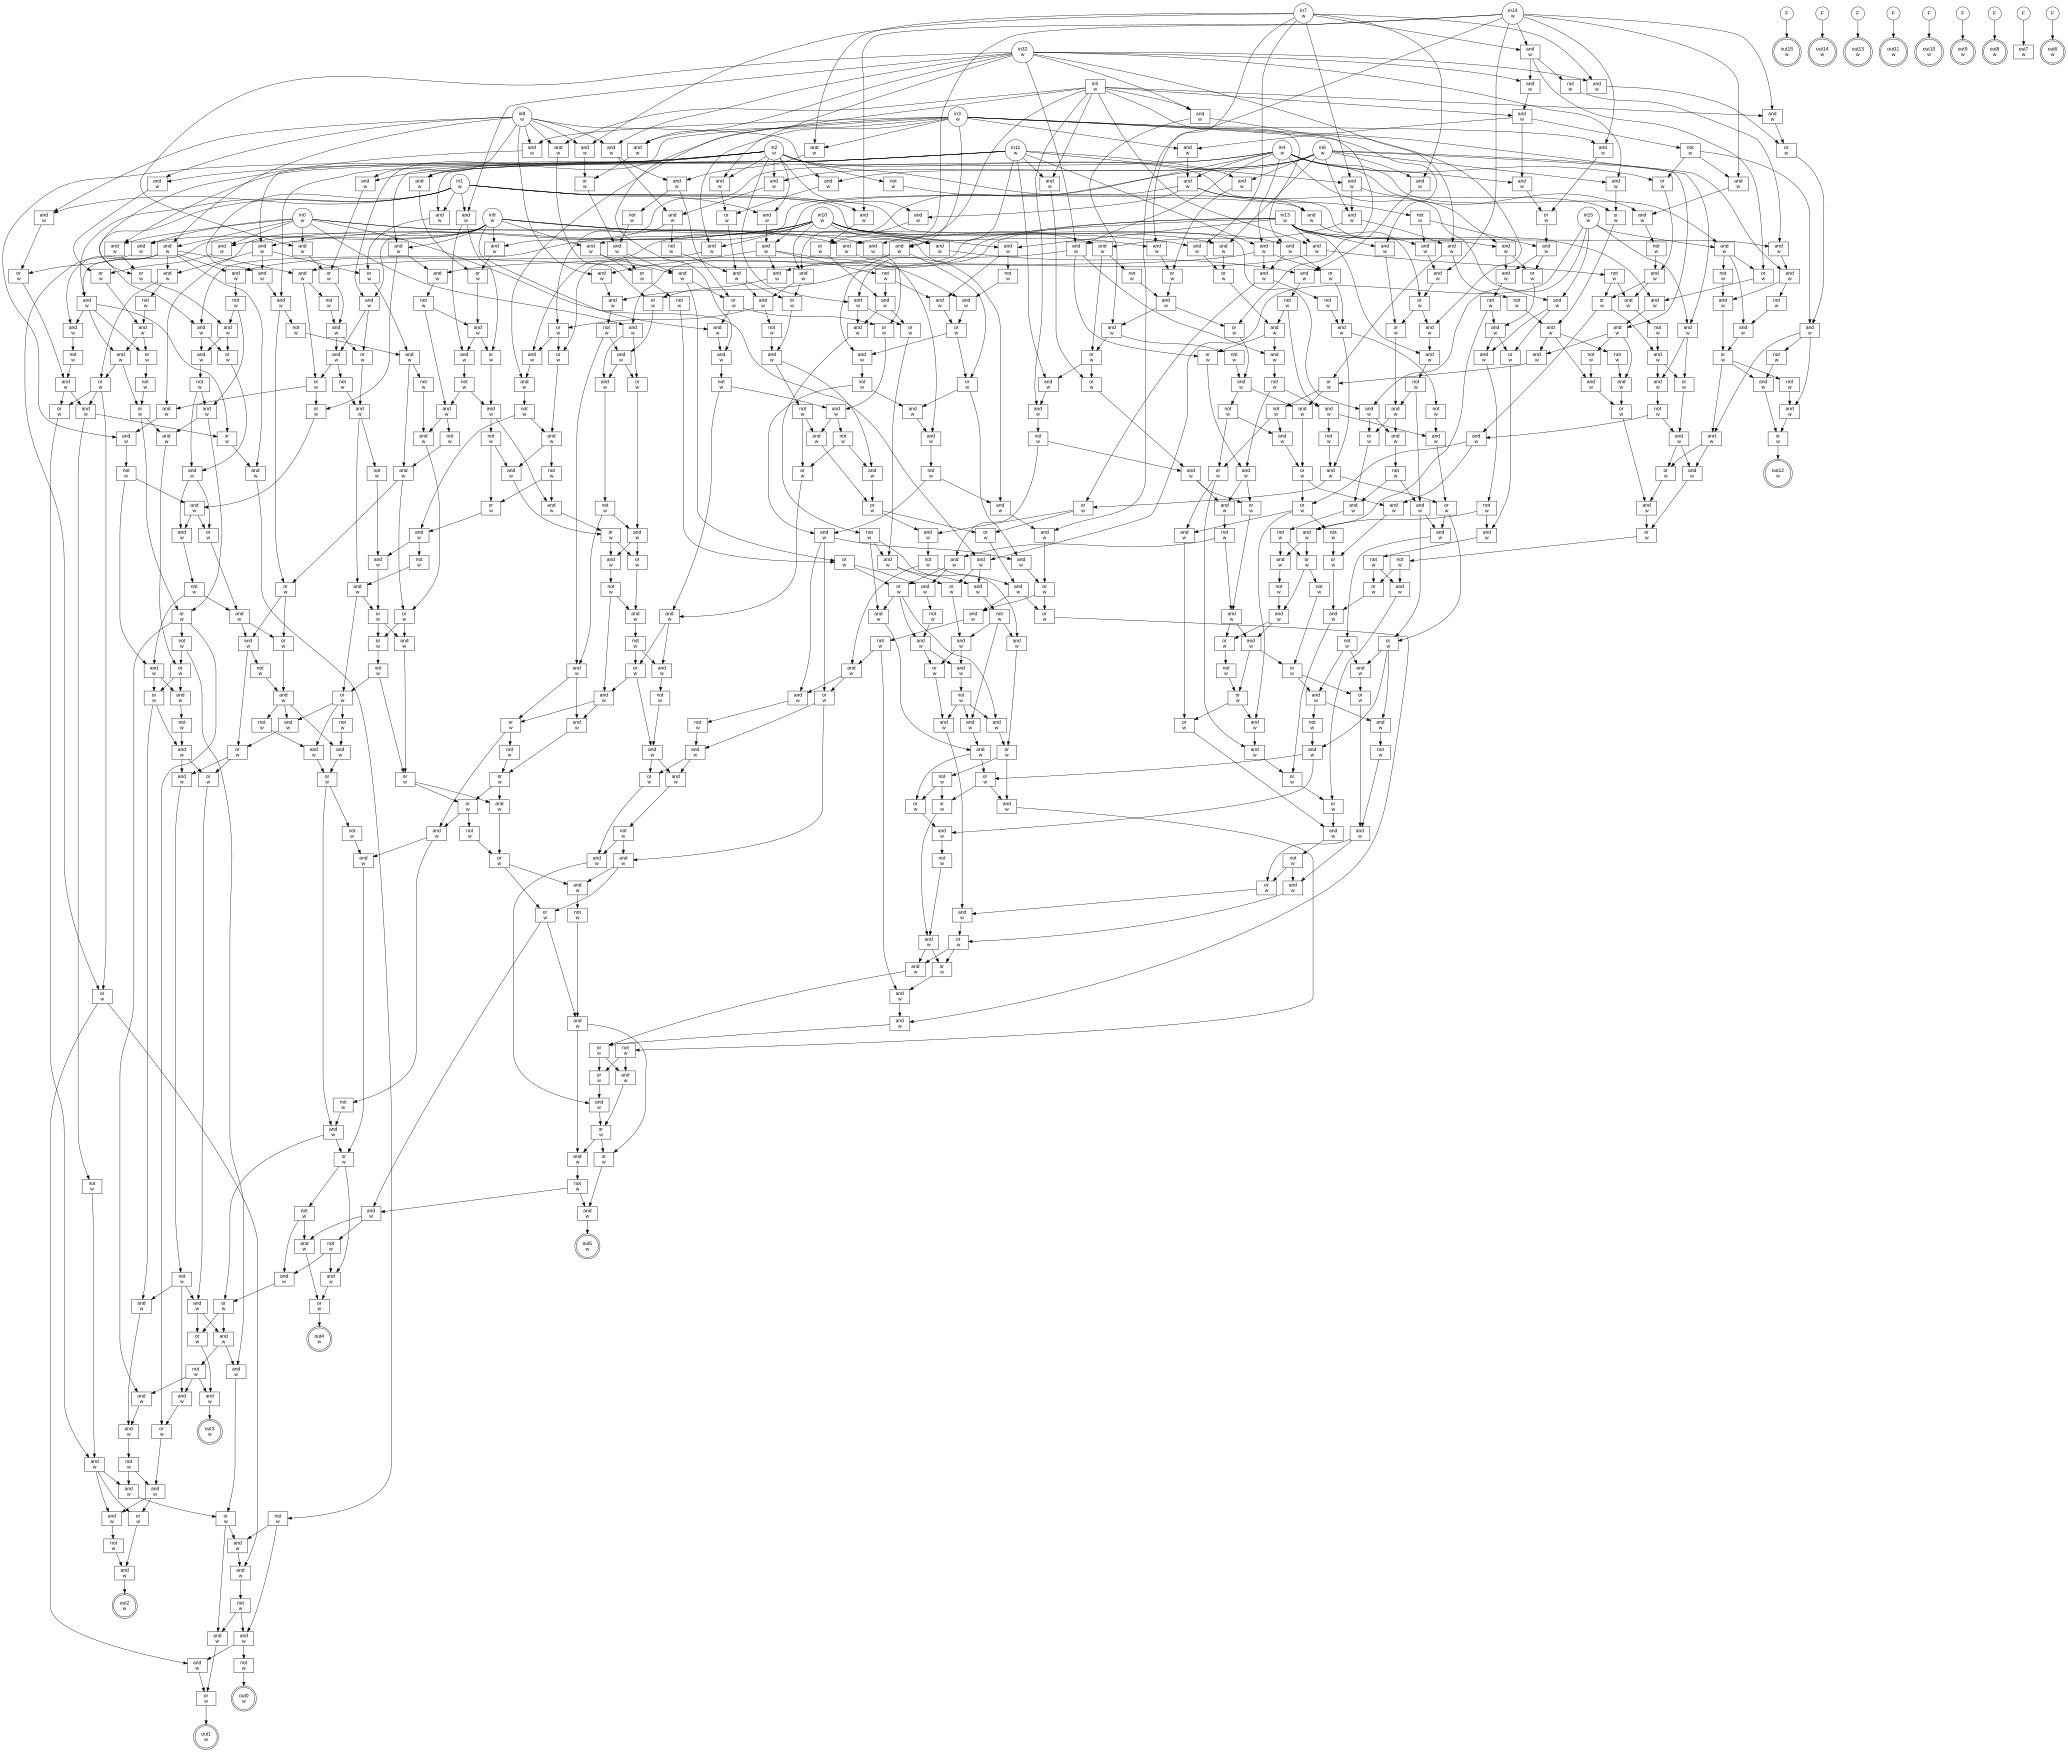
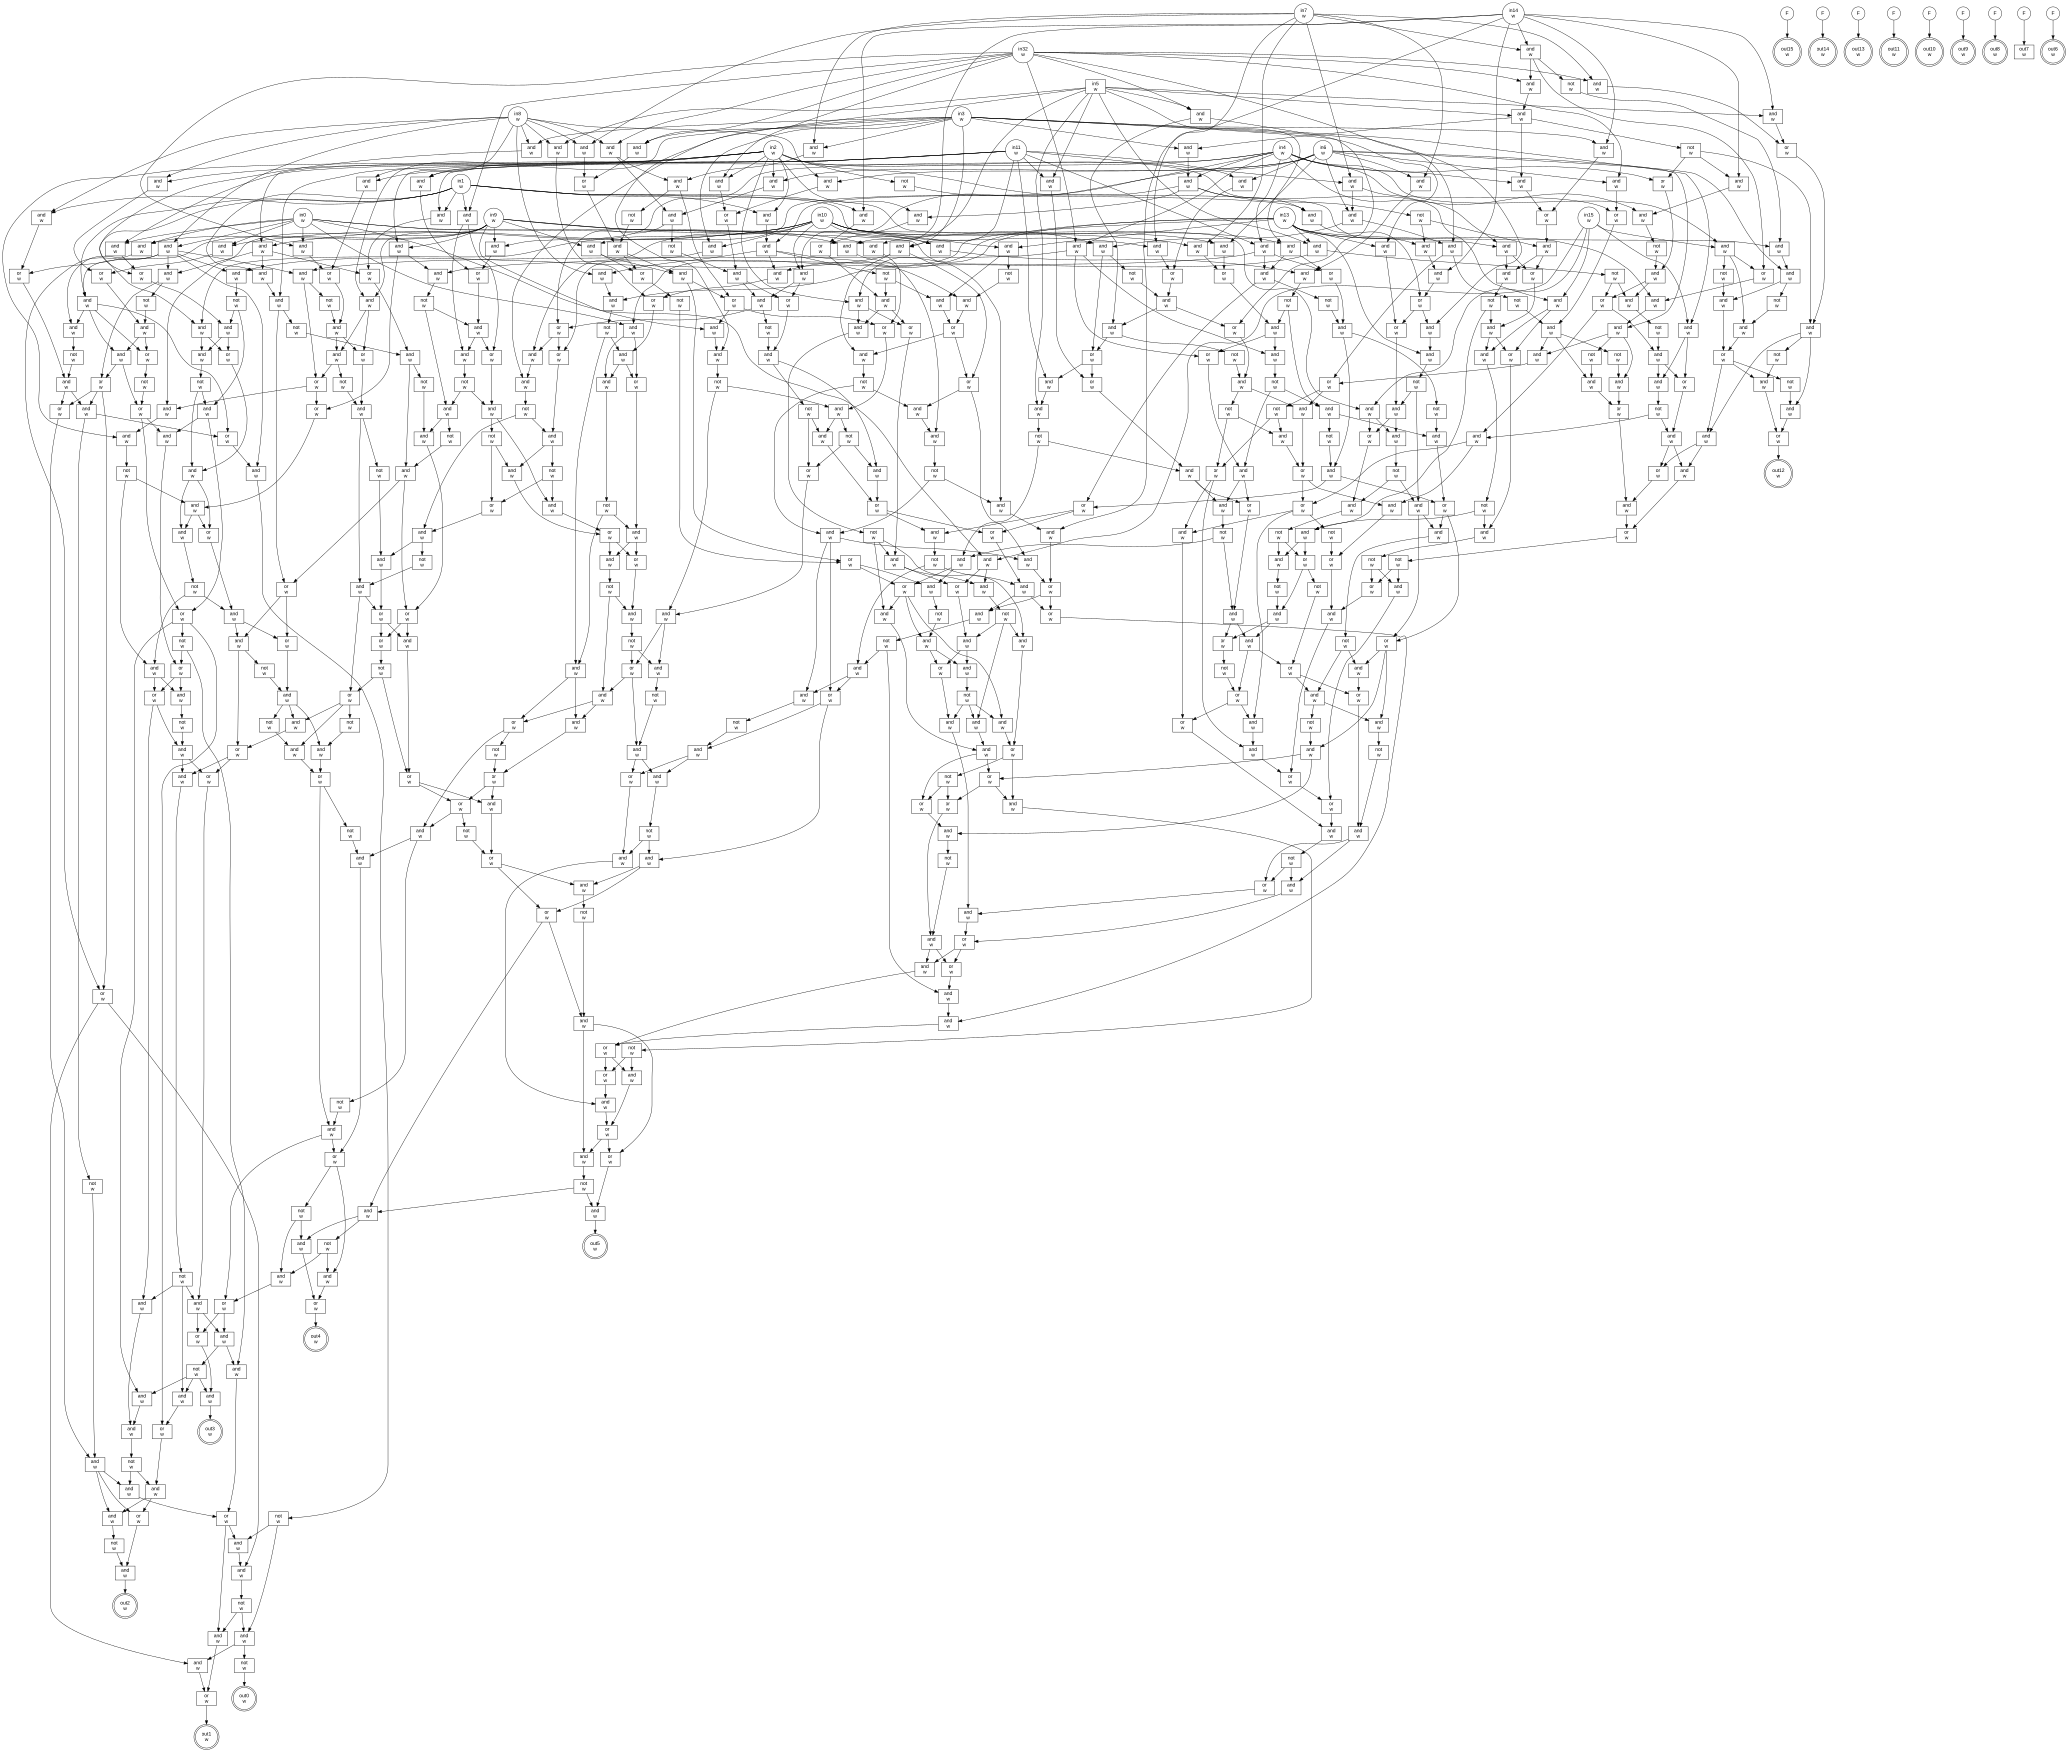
node "in13 w": shape box -> circle
